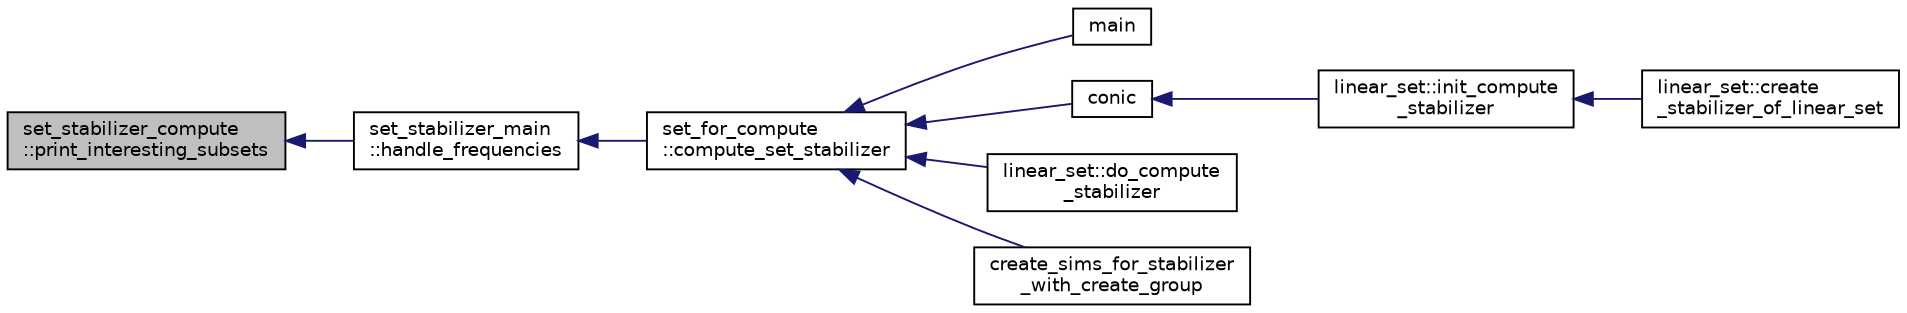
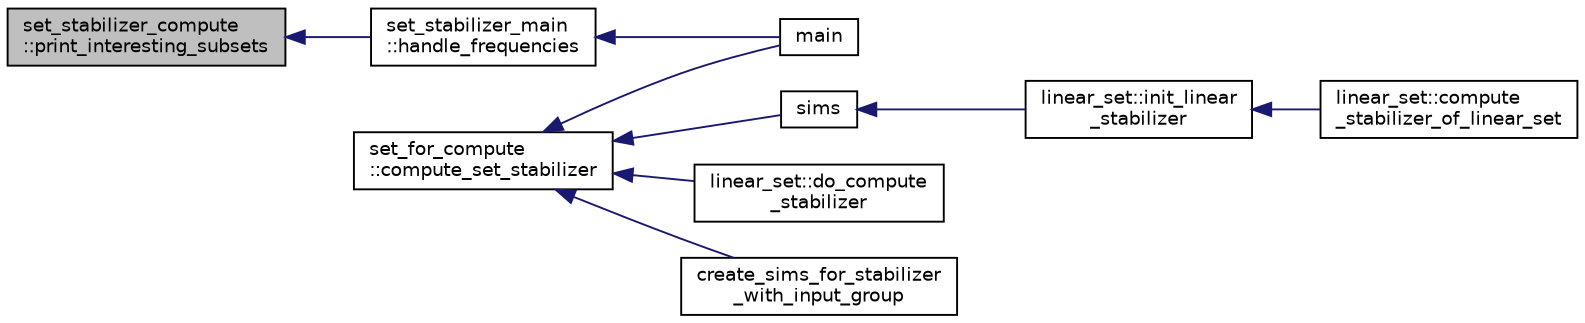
node "conic": label "conic" -> "sims"
node "linear_set::init_compute _stabilizer": label "linear_set::init_compute _stabilizer" -> "linear_set::init_linear _stabilizer"
node "linear_set::create _stabilizer_of_linear_set": label "linear_set::create _stabilizer_of_linear_set" -> "linear_set::compute _stabilizer_of_linear_set"
edge "set_for_compute ::compute_set_stabilizer" -> "set_stabilizer_main ::handle_frequencies": now "main" -> "set_stabilizer_main ::handle_frequencies"
node "create_sims_for_stabilizer _with_create_group": label "create_sims_for_stabilizer _with_create_group" -> "create_sims_for_stabilizer _with_input_group"
